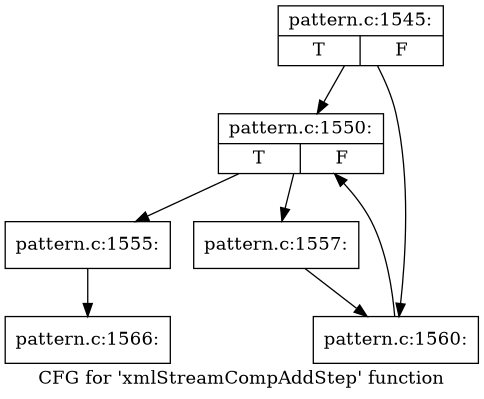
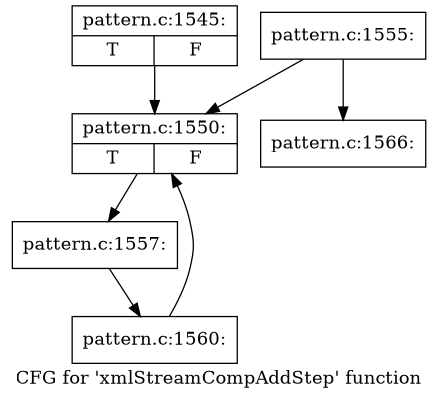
edge "pattern.c:1545:" -> "pattern.c:1560:": removed
edge "pattern.c:1550:" -> "pattern.c:1555:": reversed
